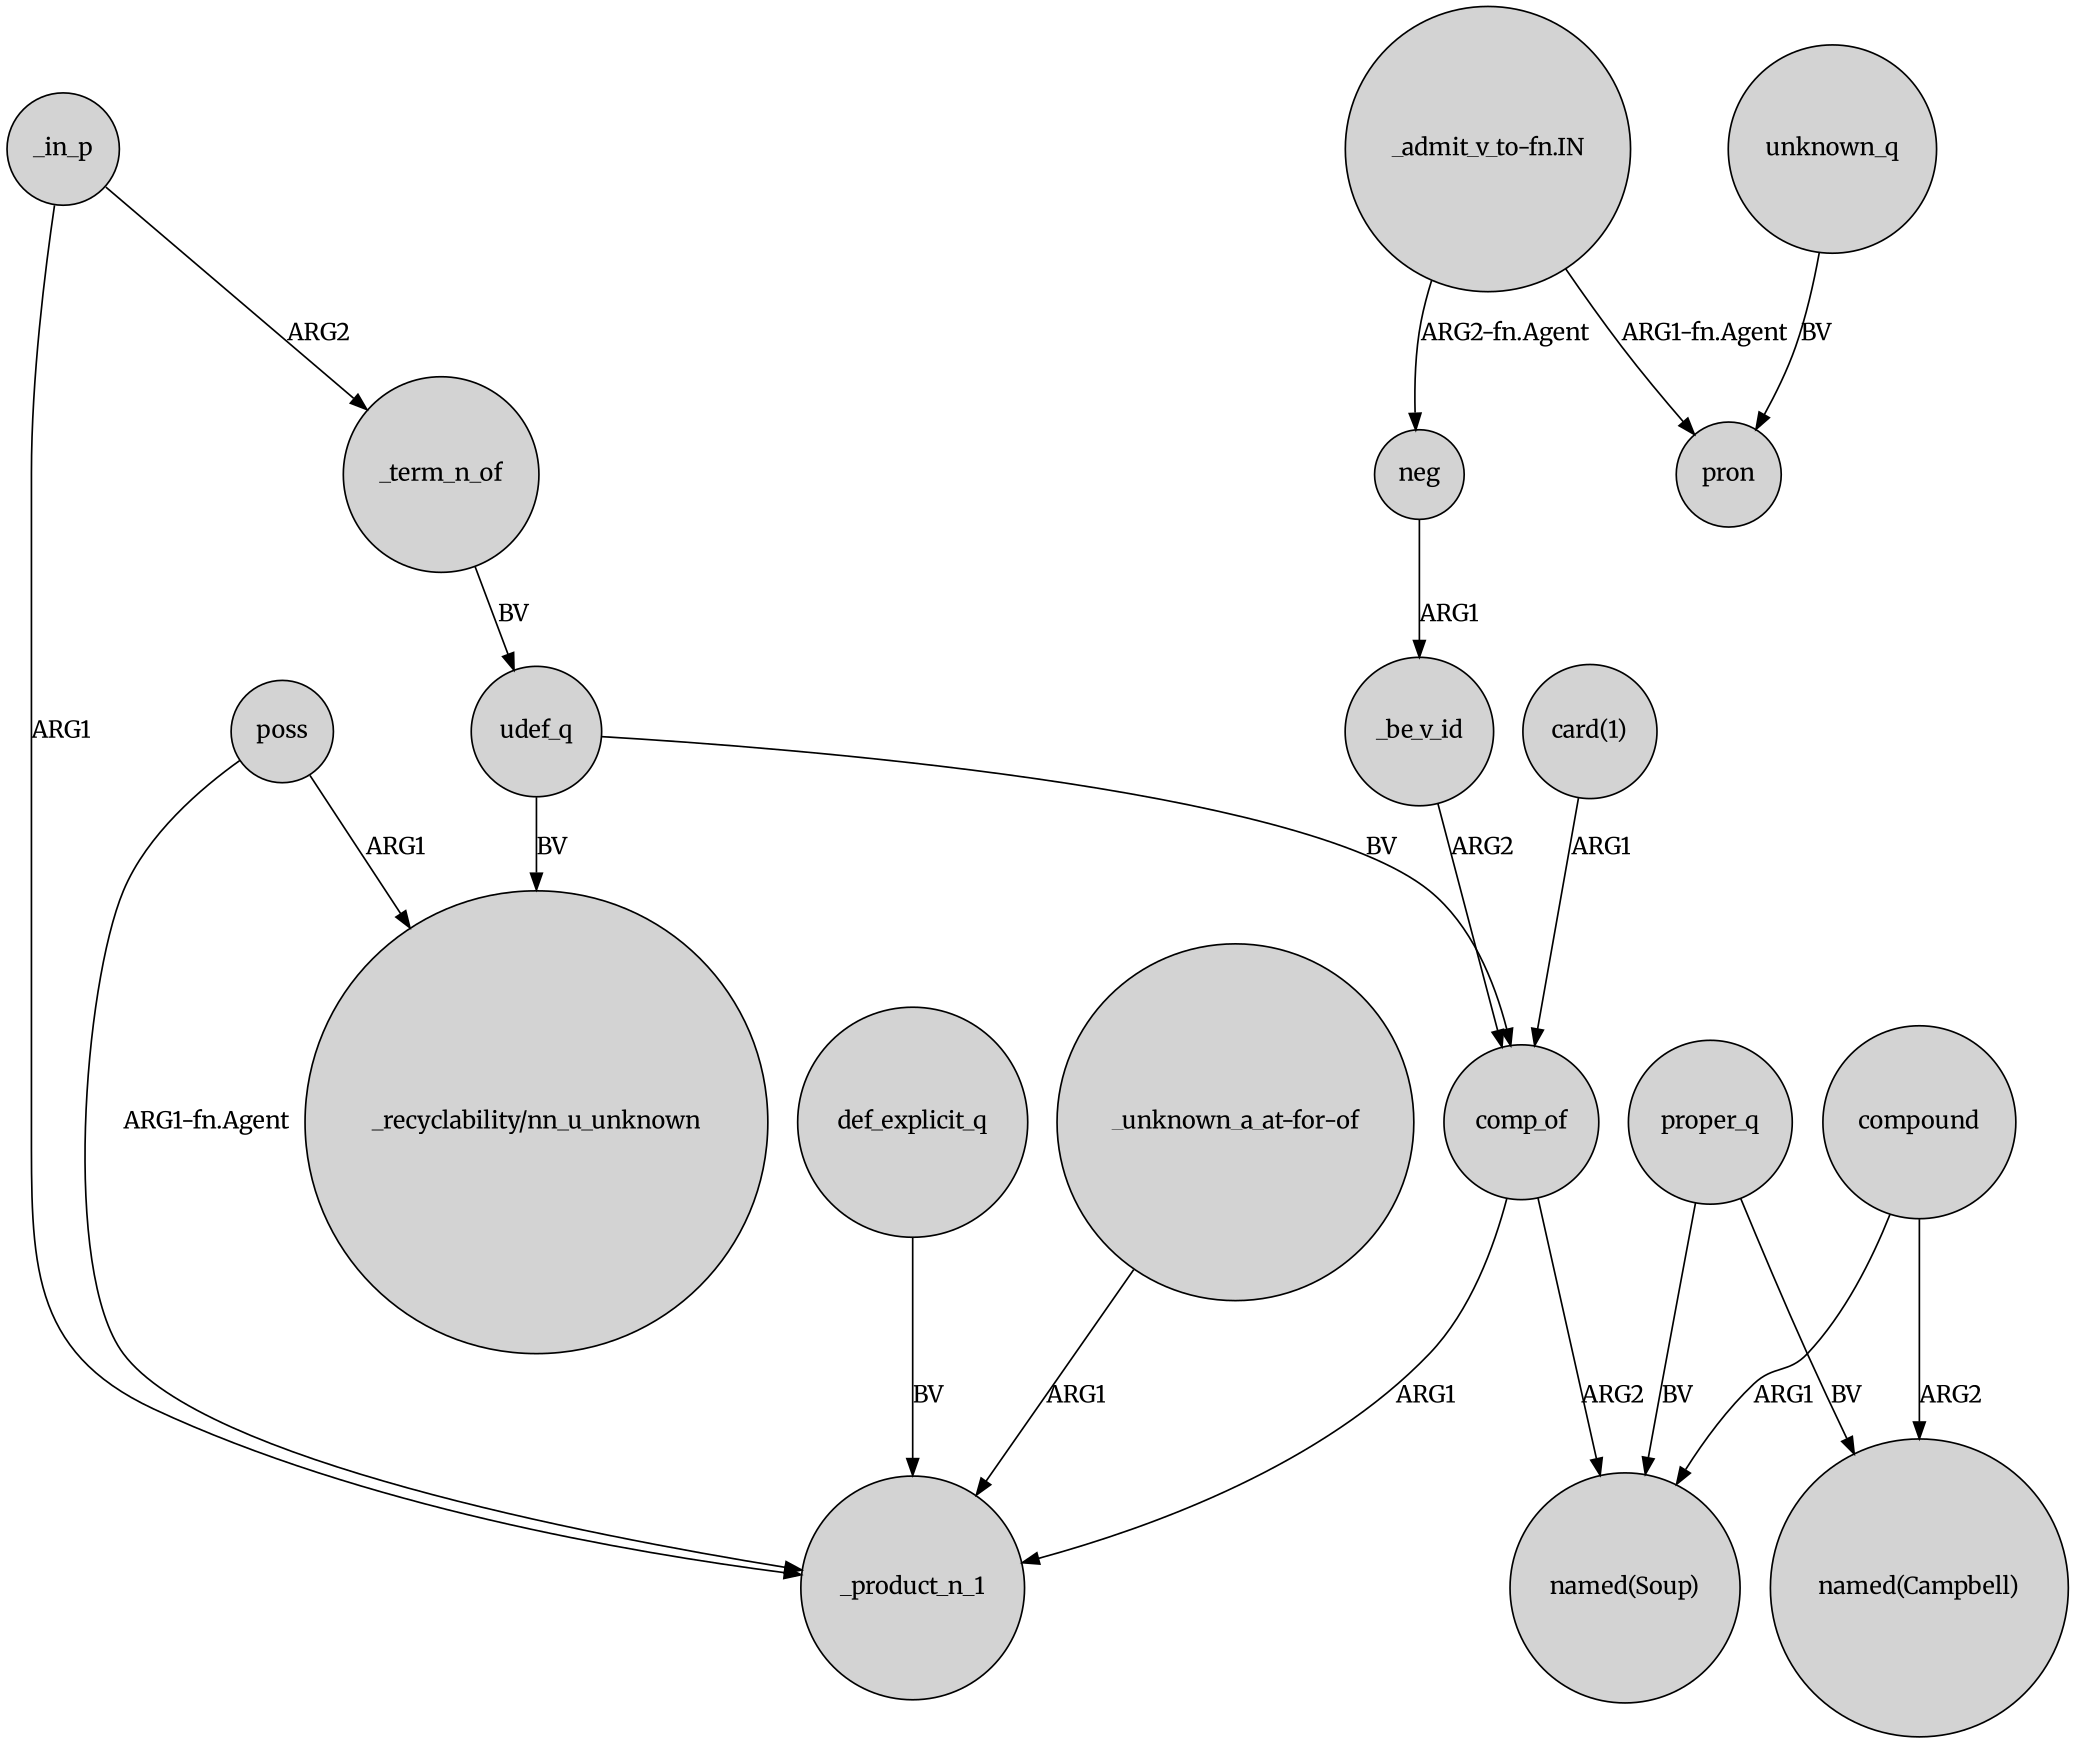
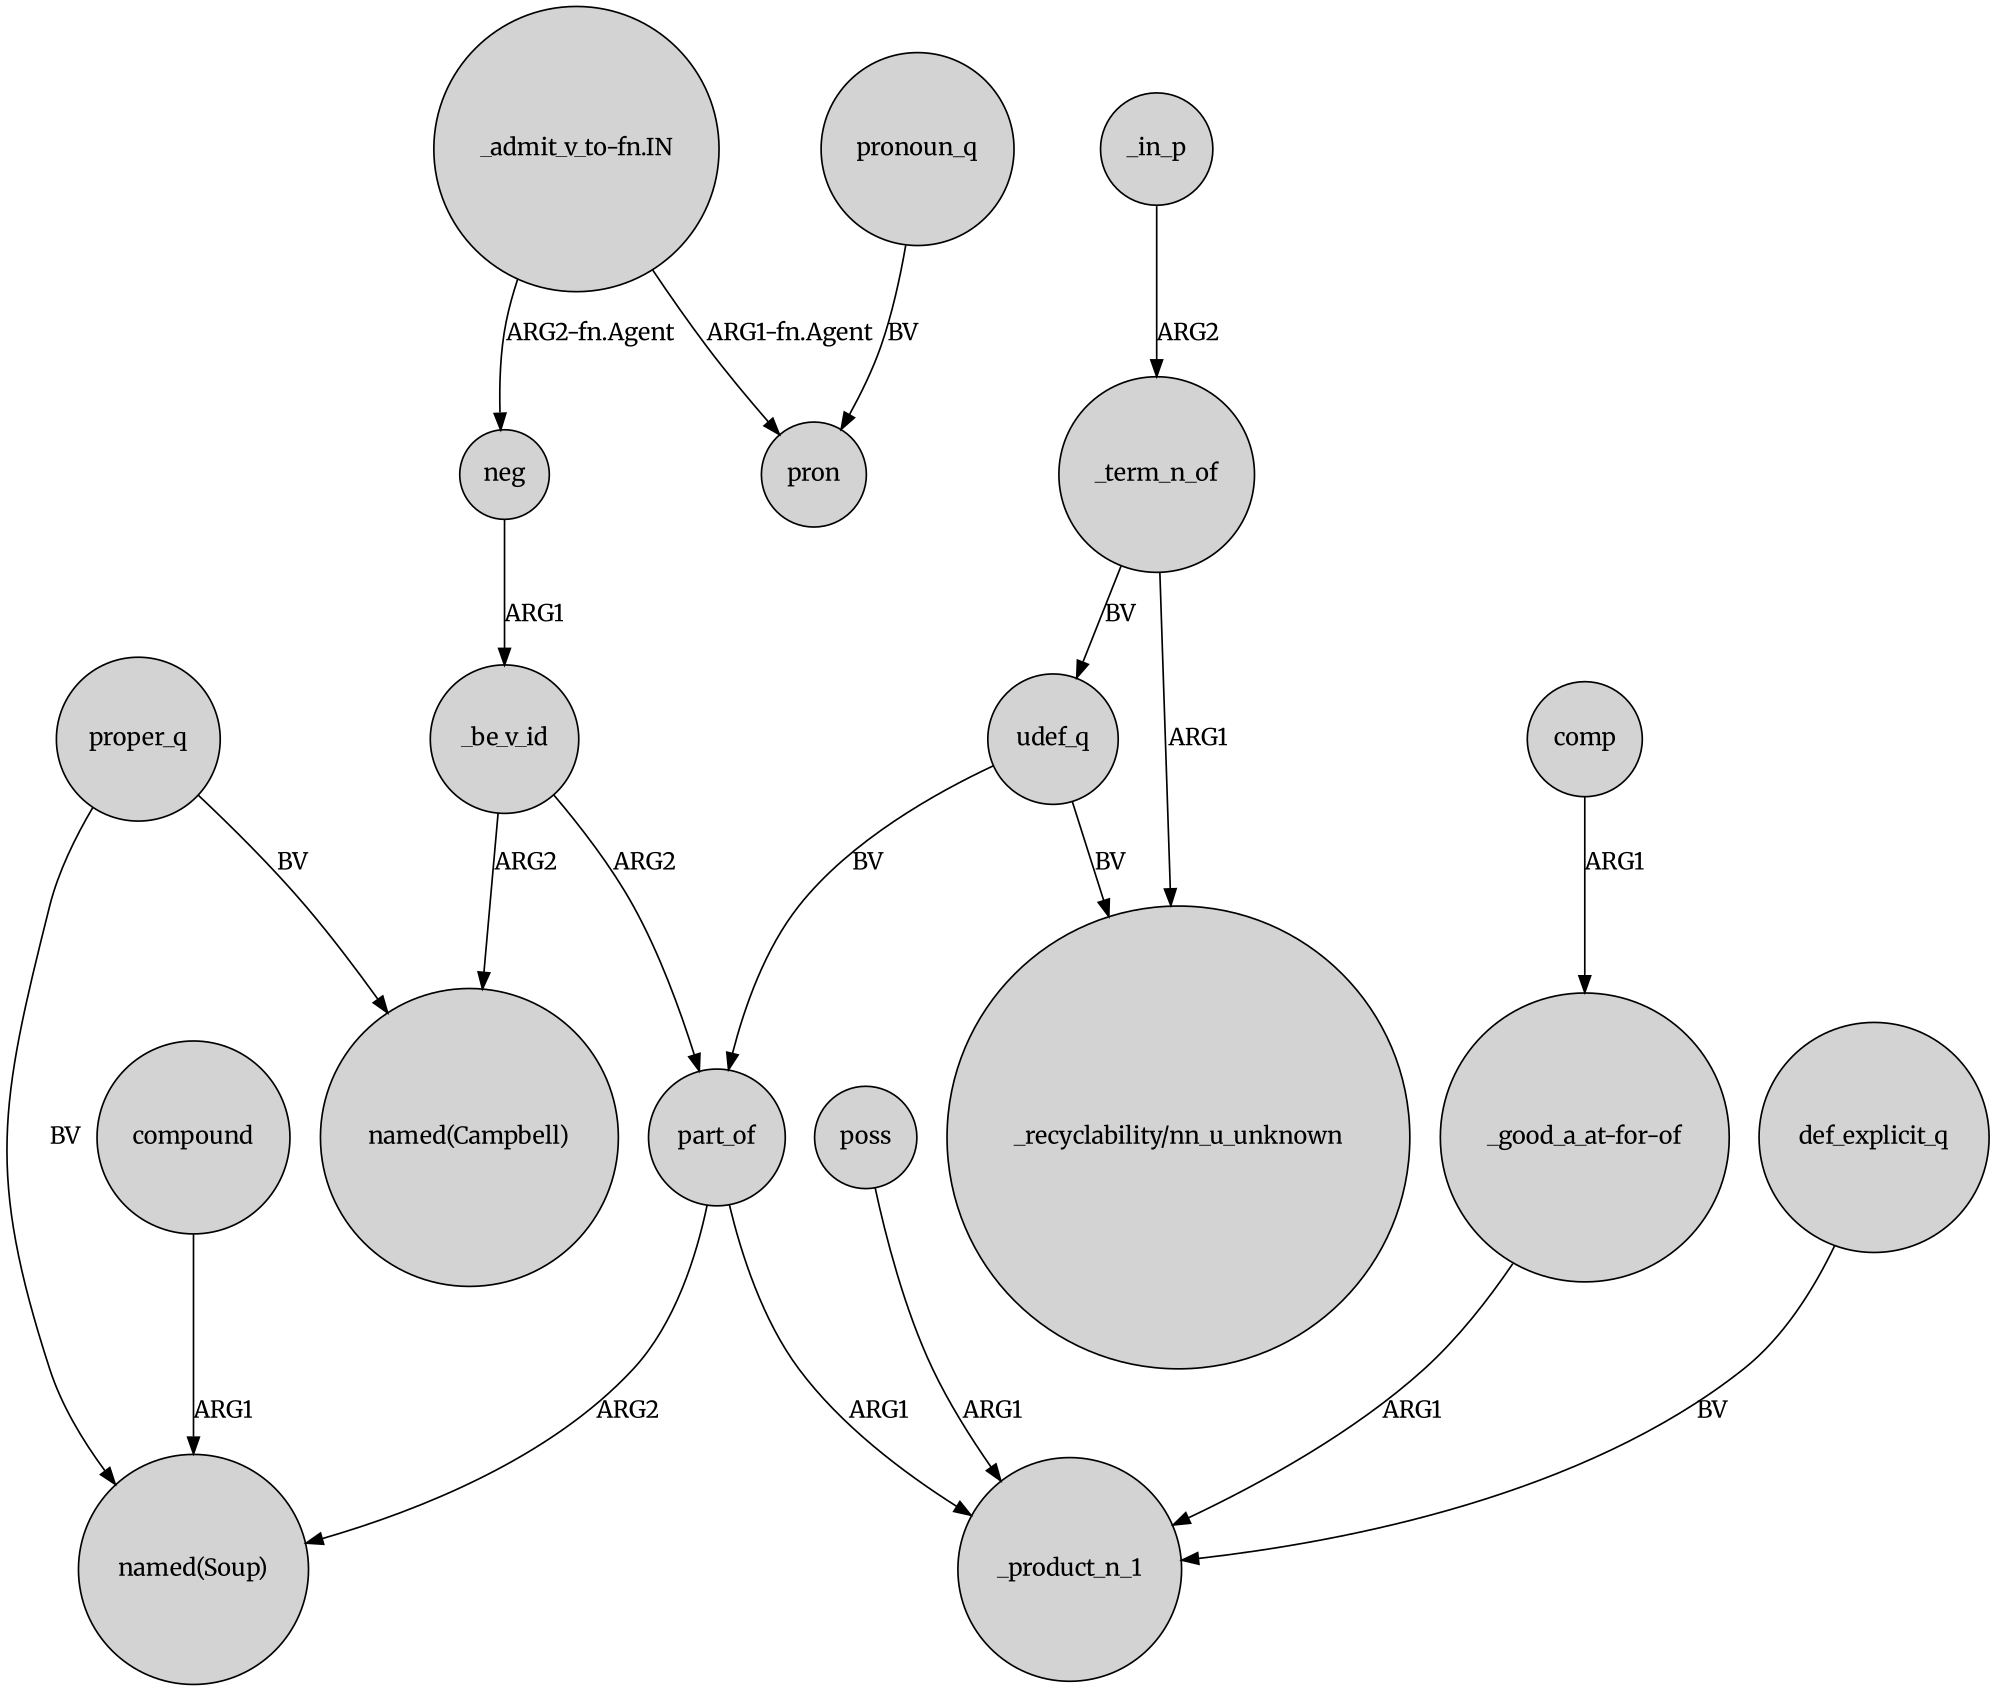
node "unknown_q": label "unknown_q" -> "pronoun_q"
node "card(1)": removed
node "comp": added
edge "poss" -> "_recyclability/nn_u_unknown": now "_term_n_of" -> "_recyclability/nn_u_unknown"
edge "poss" -> "_product_n_1": label "ARG1-fn.Agent" -> "ARG1"
node "_unknown_a_at-for-of": label "_unknown_a_at-for-of" -> "_good_a_at-for-of"
node "comp_of": label "comp_of" -> "part_of"
edge "_in_p" -> "_product_n_1": removed, label "ARG1"
edge "compound" -> "named(Campbell)": now "_be_v_id" -> "named(Campbell)"
